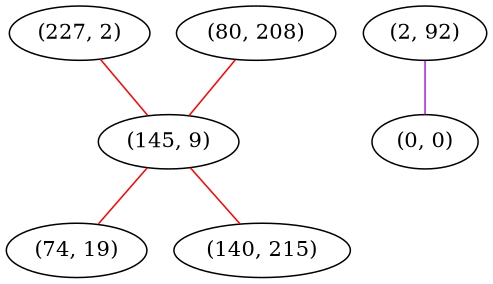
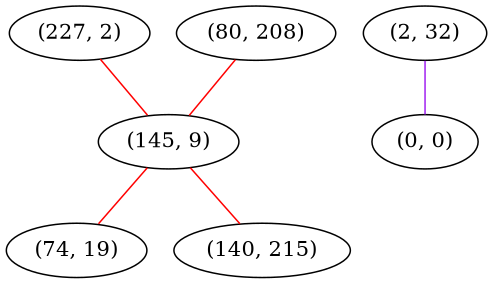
node "(2, 92)": label "(2, 92)" -> "(2, 32)"
